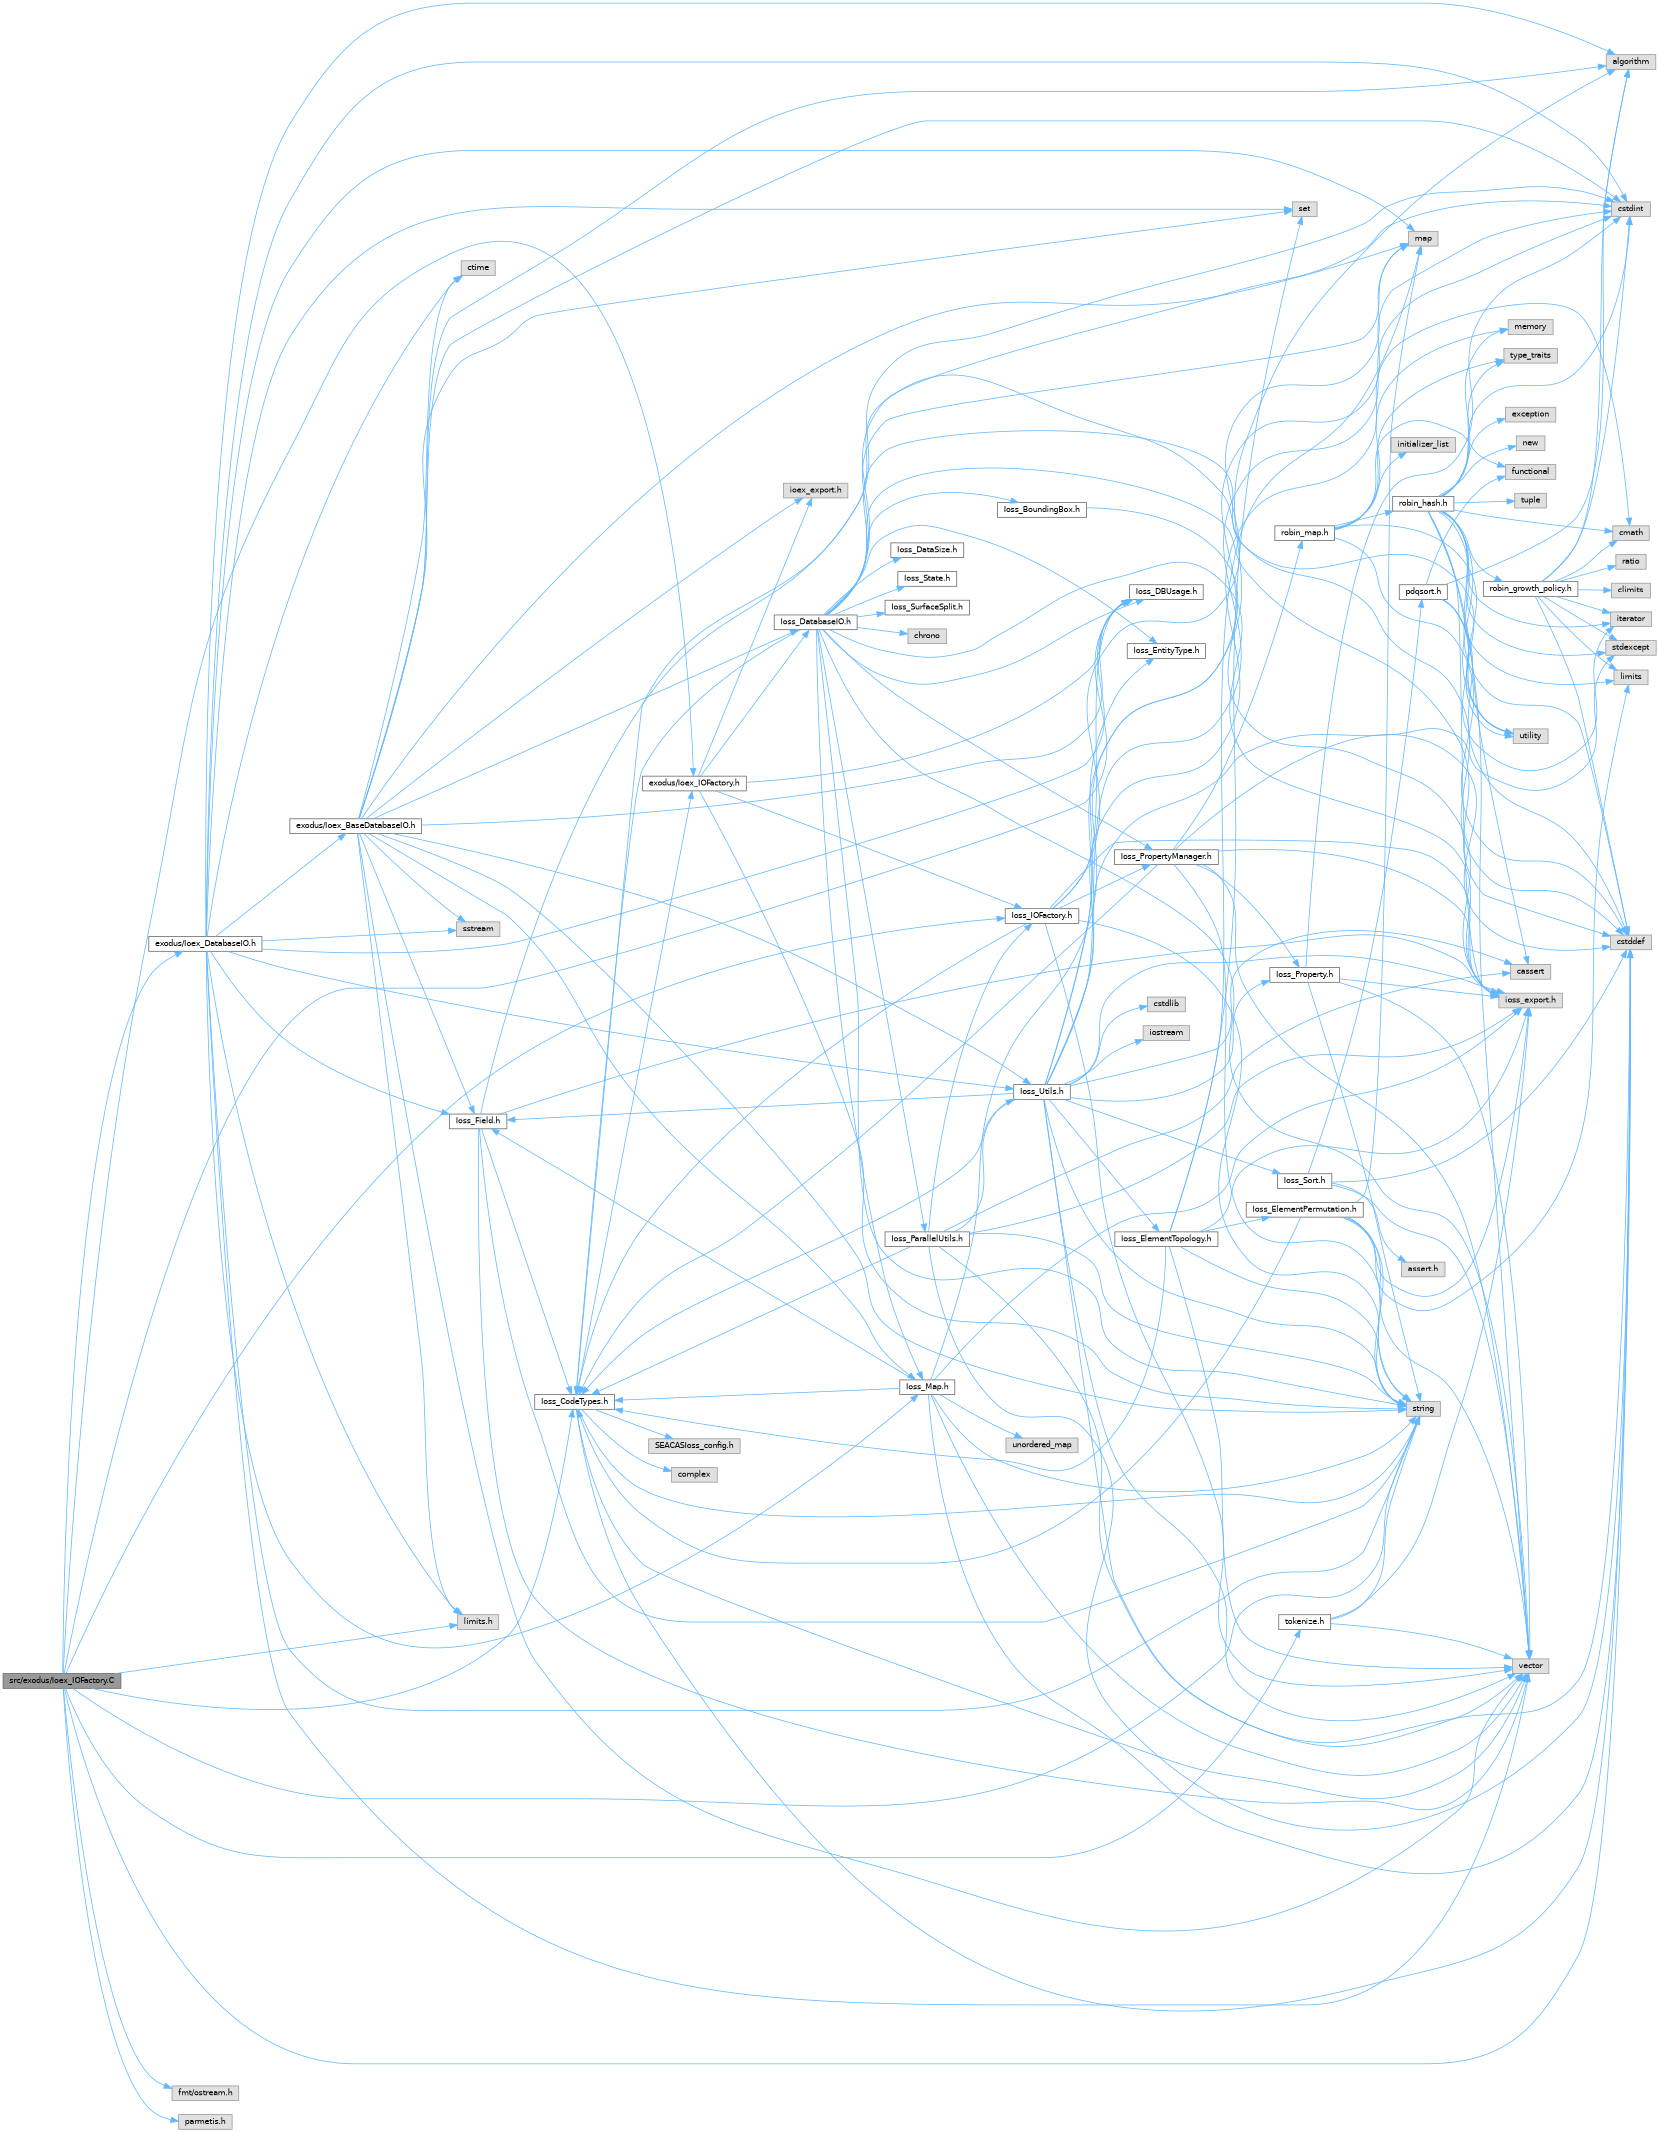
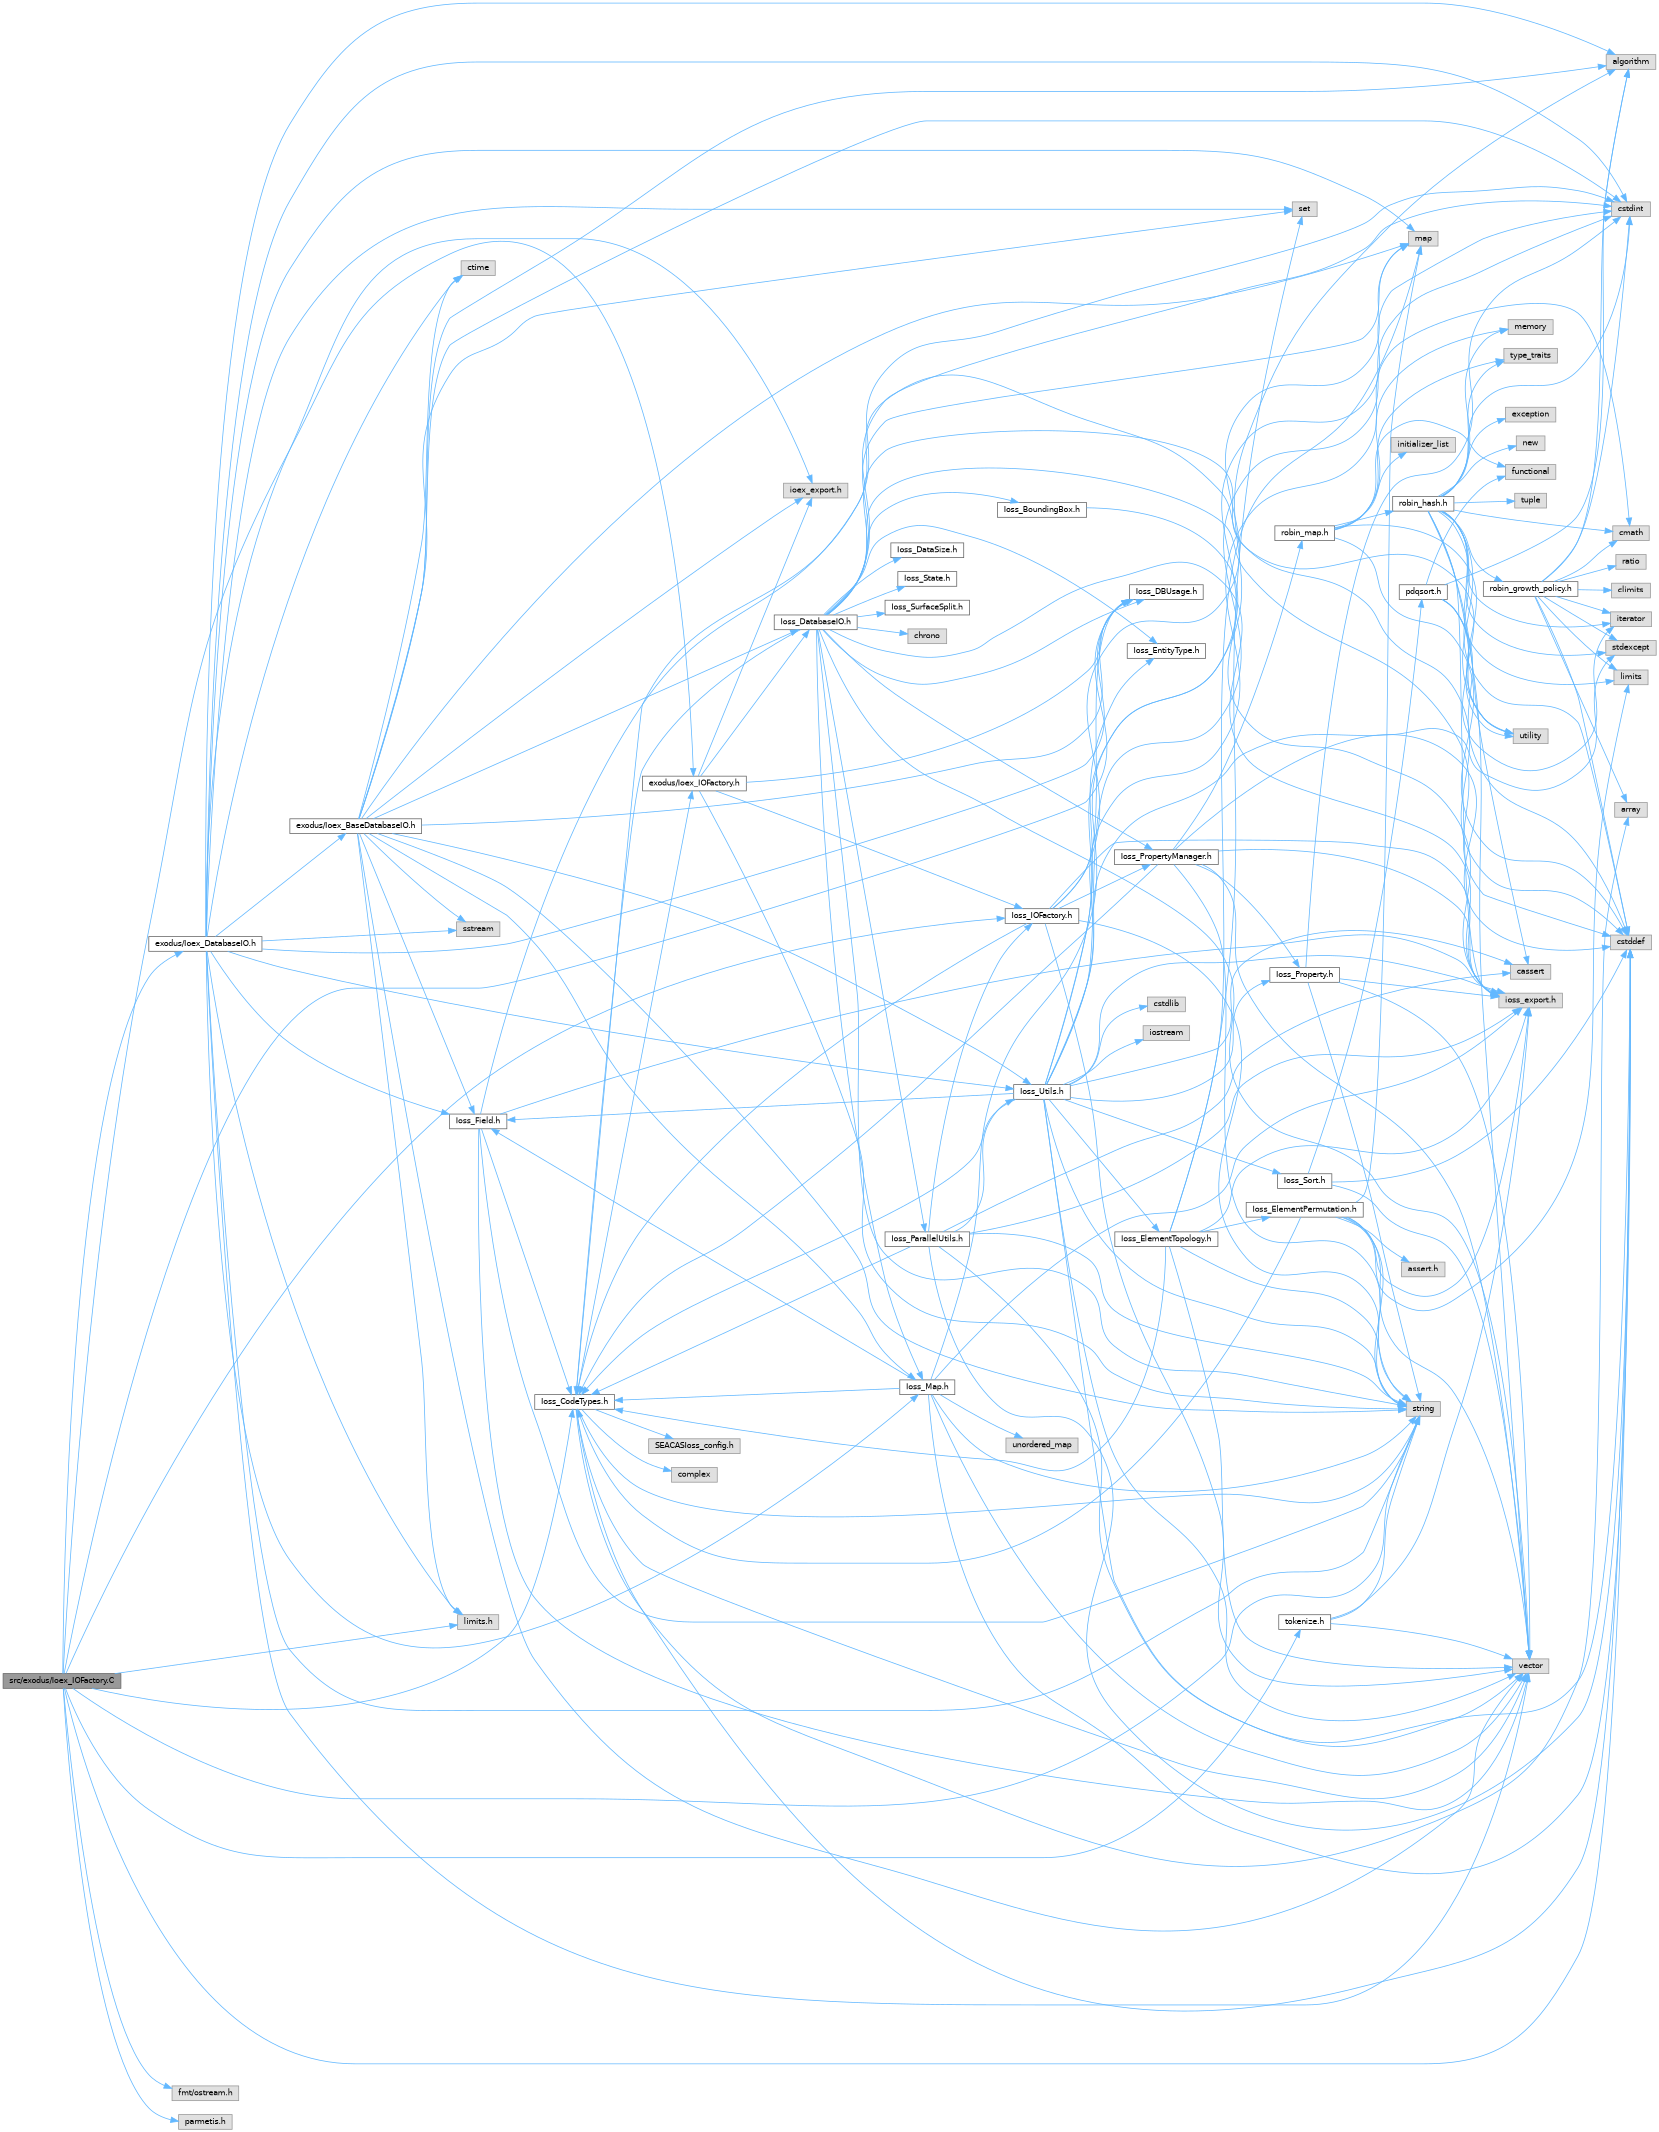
edge "exodus/Ioex_DatabaseIO.h" -> "ioex_export.h": added
node "array": added
edge "Ioss_Sort.h" -> "assert.h": now "Ioss_ElementPermutation.h" -> "assert.h"
